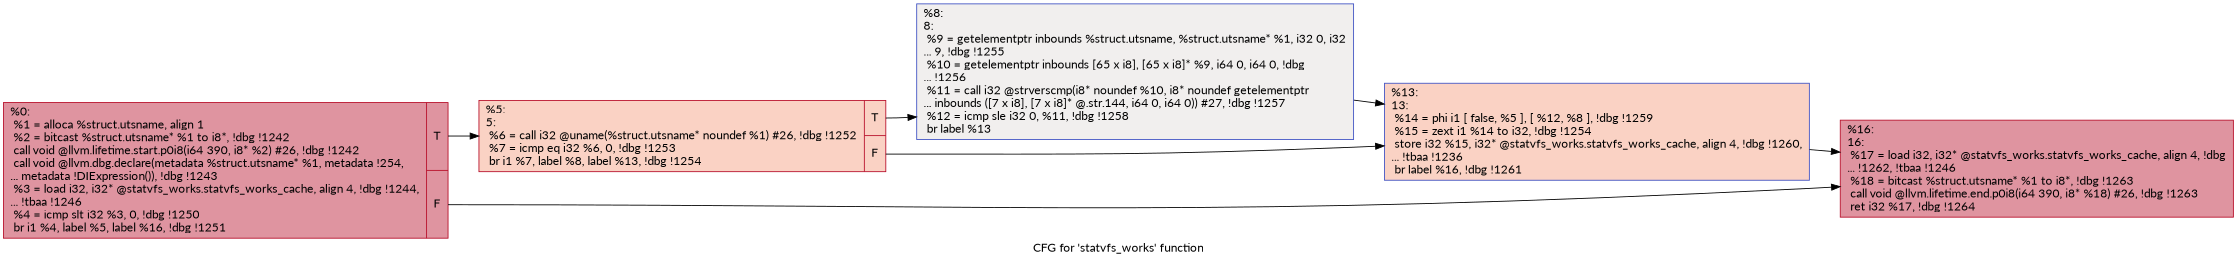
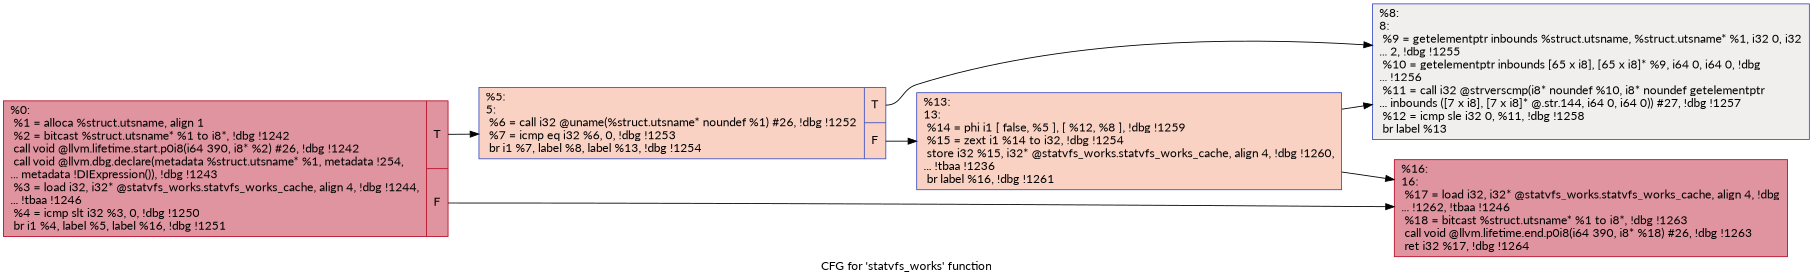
node "%8:": text "... 9, !dbg !1255" -> "... 2, !dbg !1255"
edge "%8:" -> "%13:": reversed
node "%5:": color #b70d28ff -> #3d50c3ff
